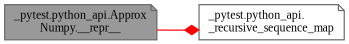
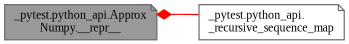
edge "_pytest.python_api.Approx Numpy.__repr__" -> "_pytest.python_api. _recursive_sequence_map": reversed
